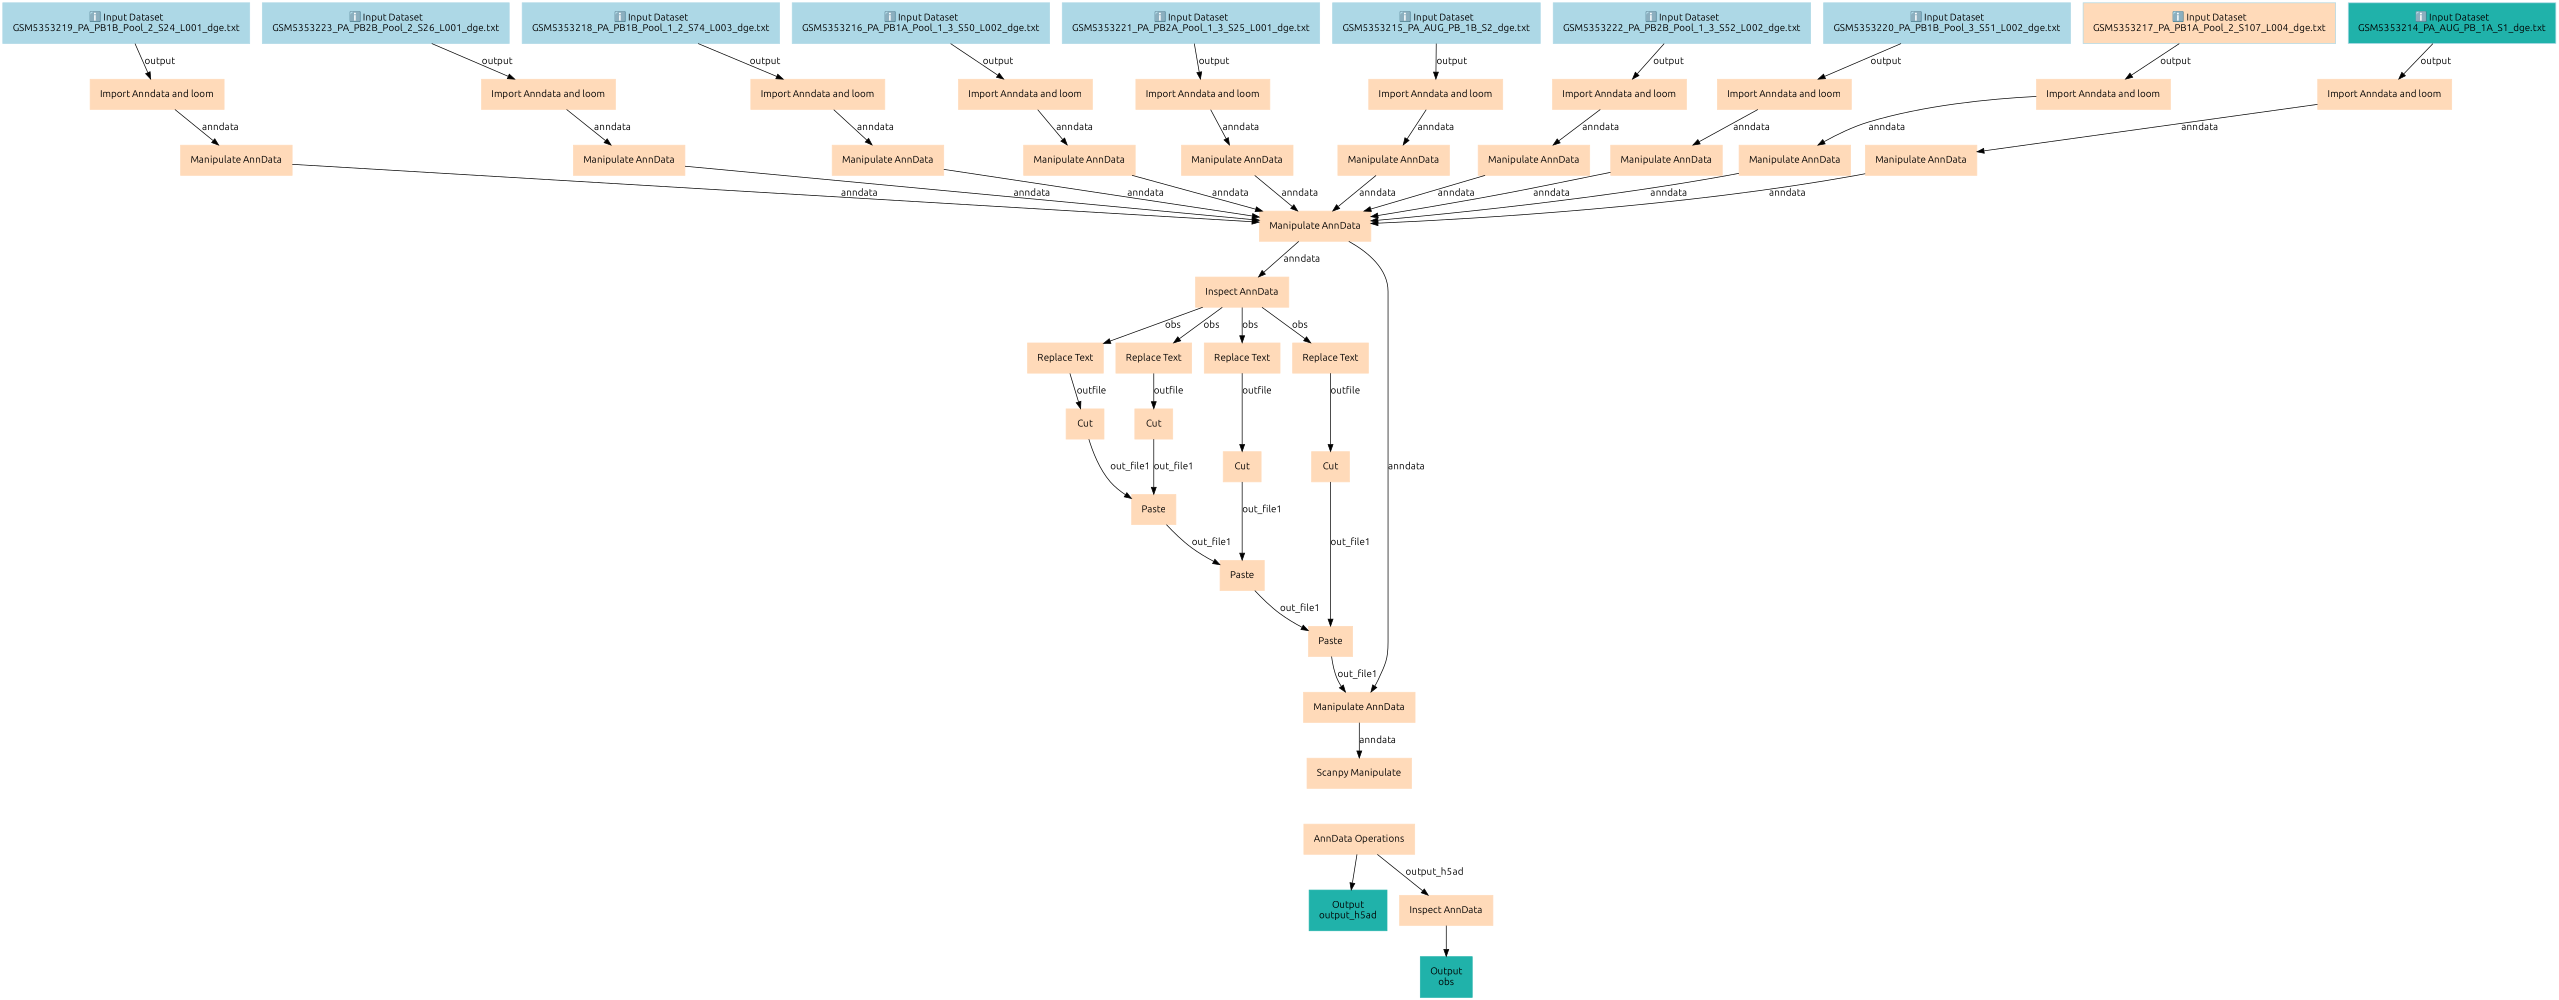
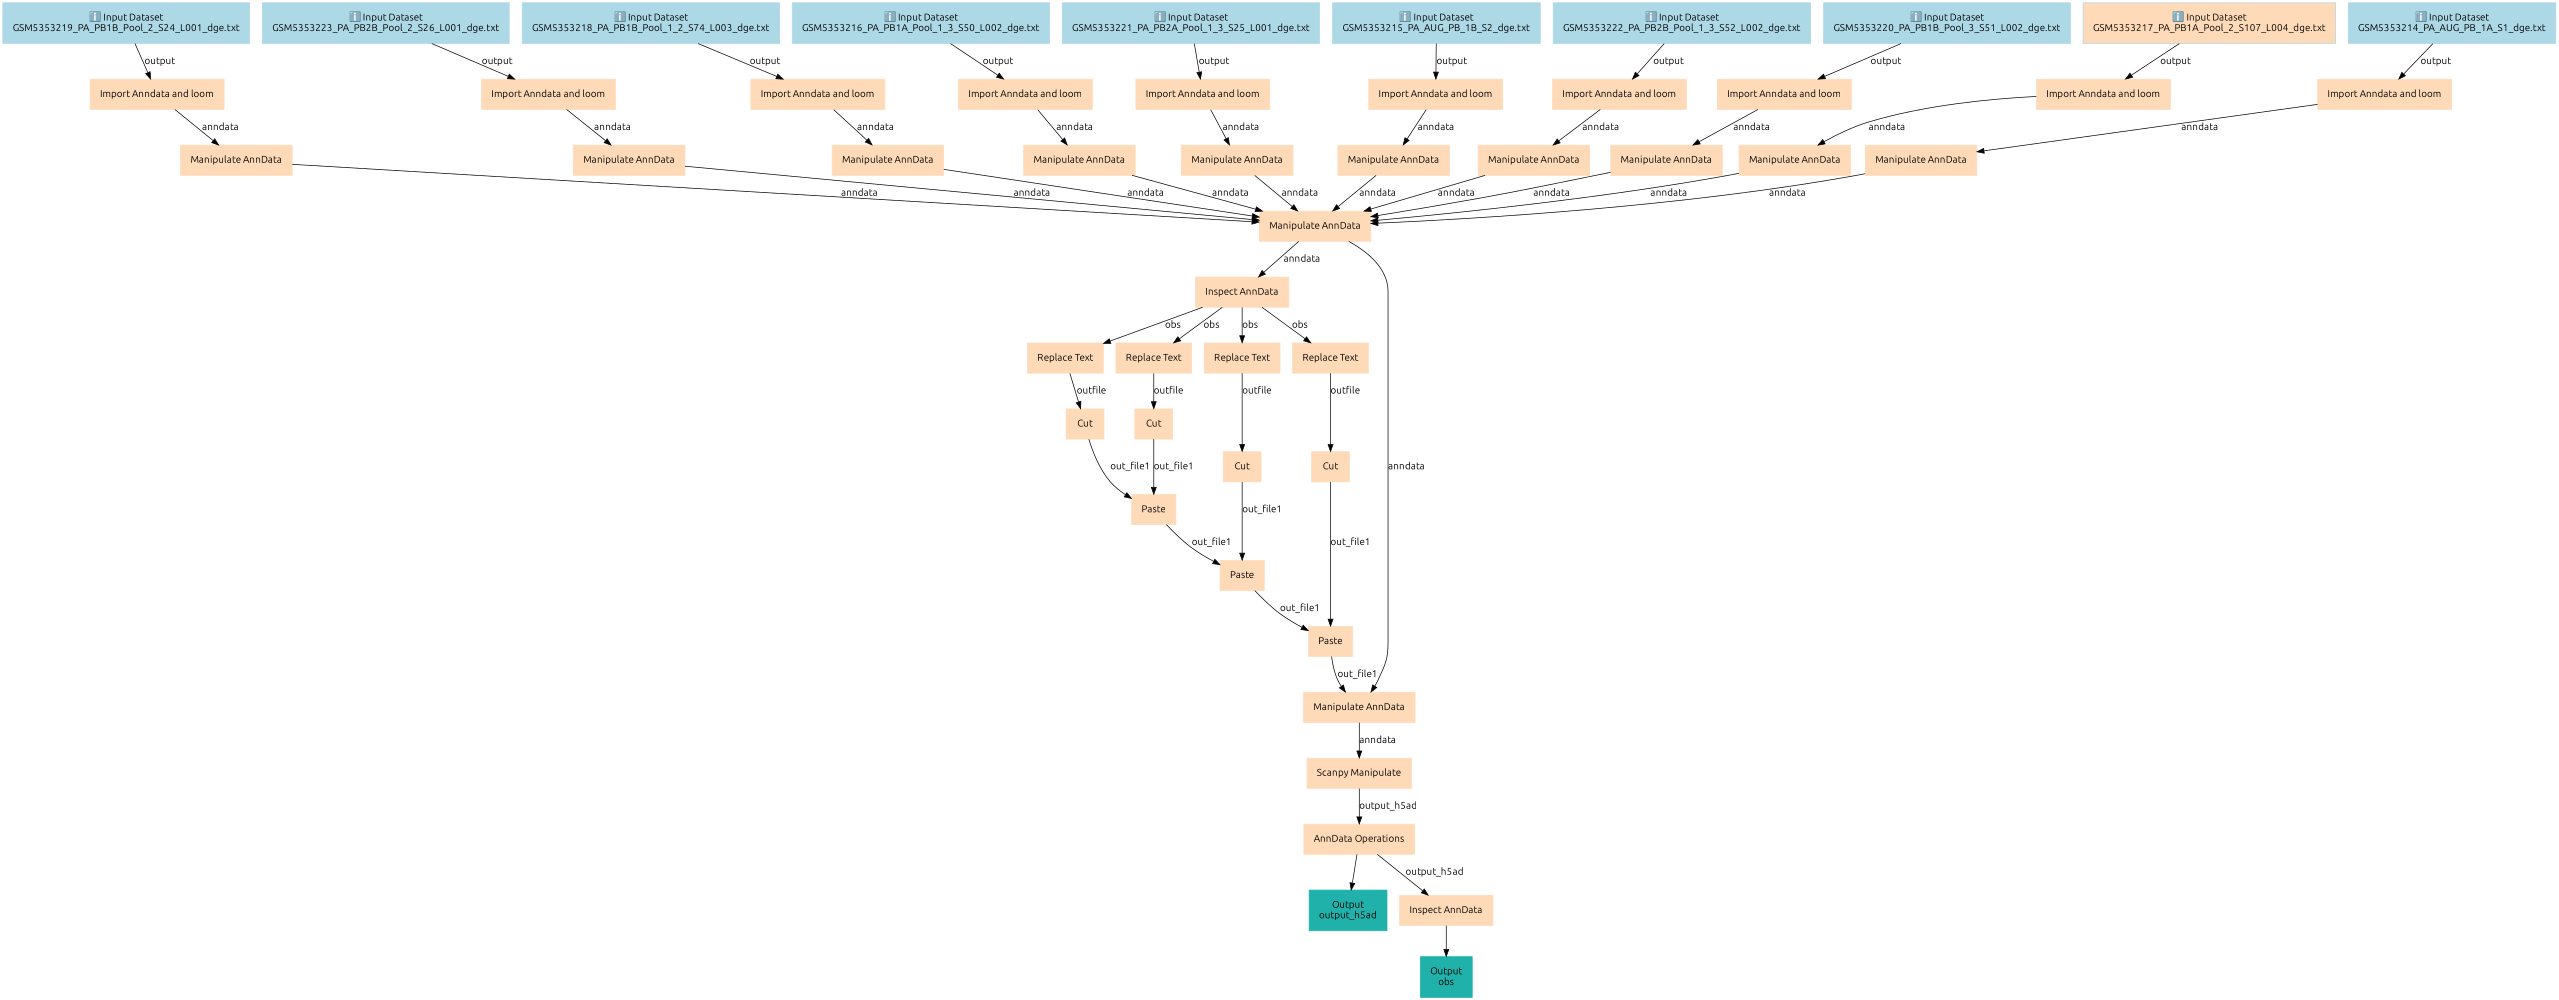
node "ℹ️ Input Dataset GSM5353214_PA_AUG_PB_1A_S1_dge.txt": fillcolor lightseagreen -> lightblue
edge "Scanpy Manipulate" -> "AnnData Operations": added, label "output_h5ad"
